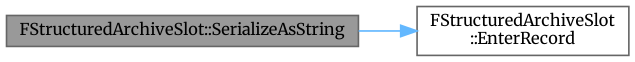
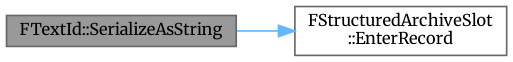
node "FStructuredArchiveSlot::SerializeAsString": label "FStructuredArchiveSlot::SerializeAsString" -> "FTextId::SerializeAsString"
